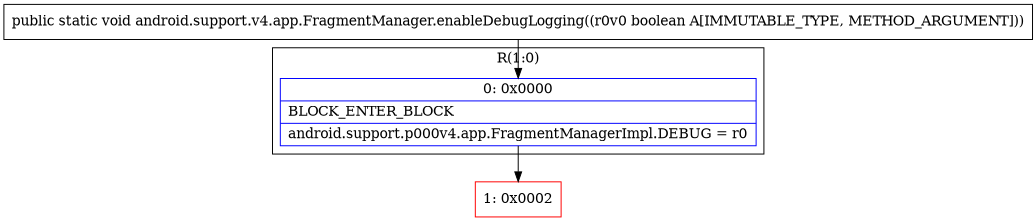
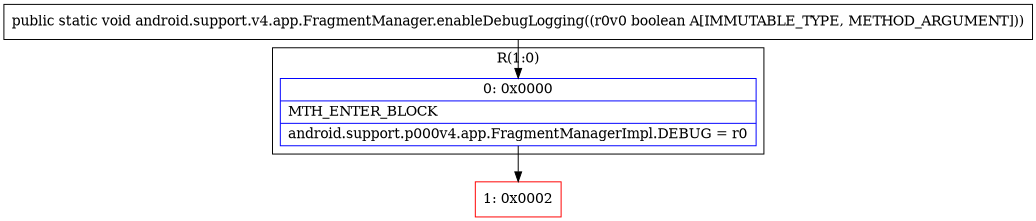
node "0: 0x0000": text "BLOCK_ENTER_BLOCK" -> "MTH_ENTER_BLOCK"
